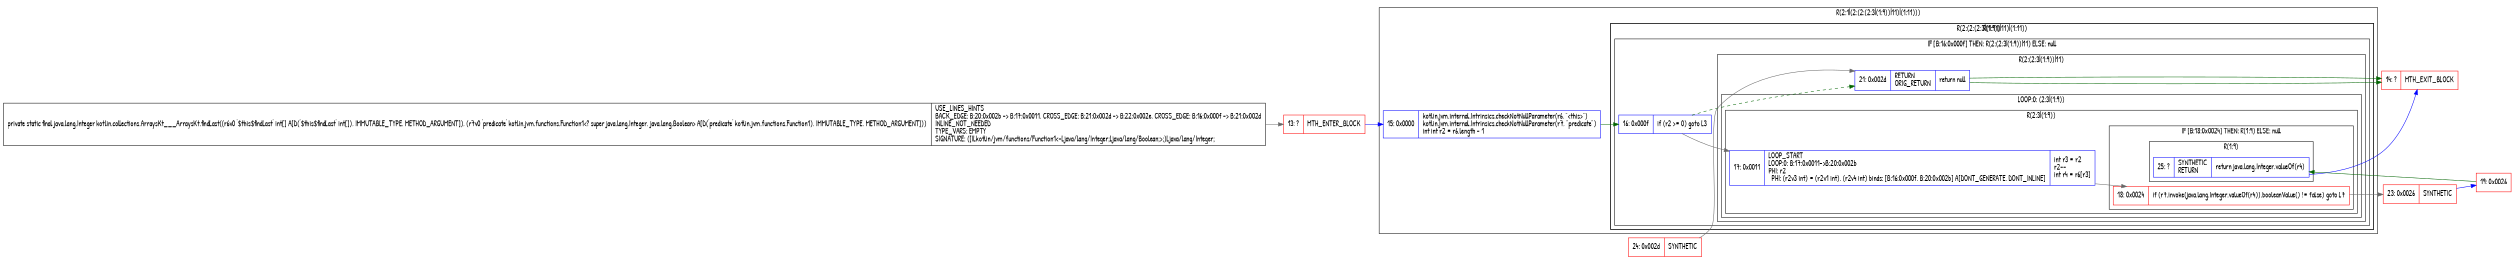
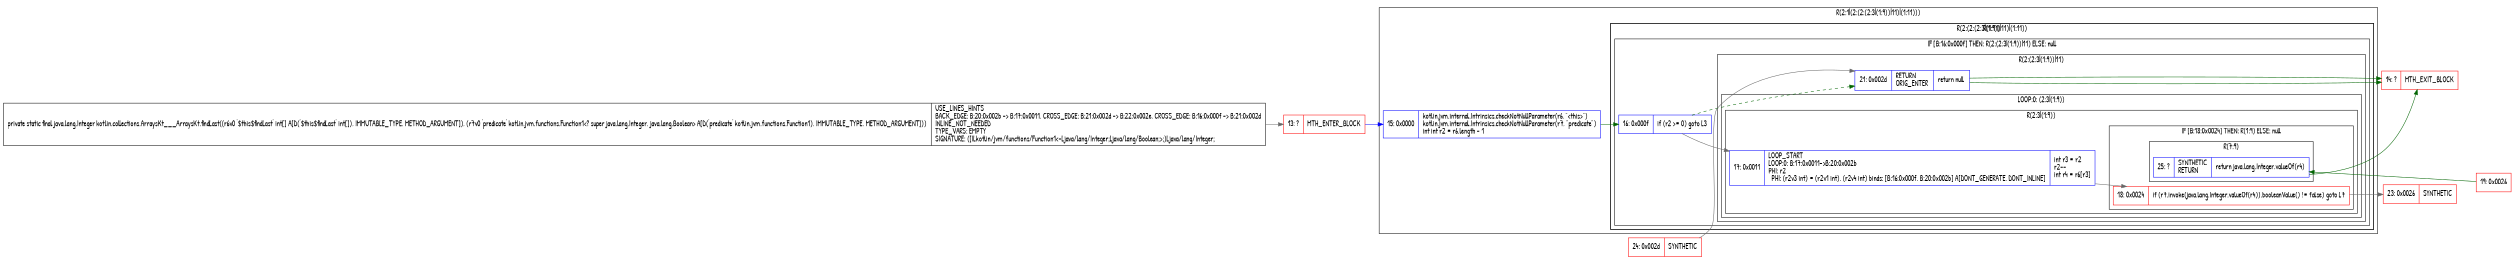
node "21: 0x002d": text "ORIG_RETURN" -> "ORIG_ENTER"
cluster "R(1:9)": label "R(1:9)" -> "R(7:9)"
edge "25: ?" -> "14: ?": color blue -> darkgreen
edge "23: 0x0026" -> "19: 0x0026": removed
